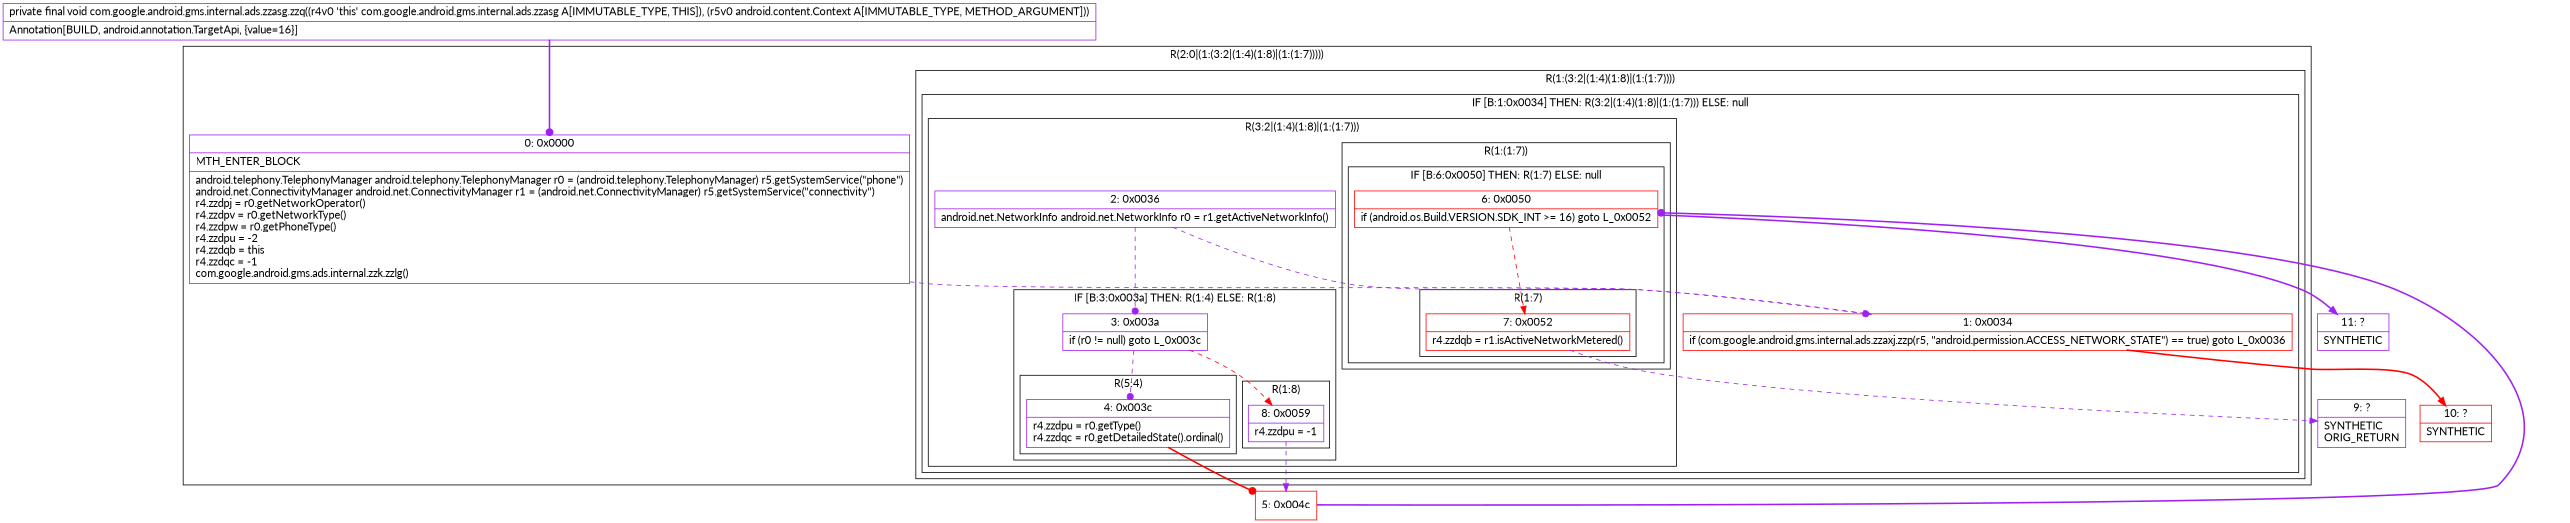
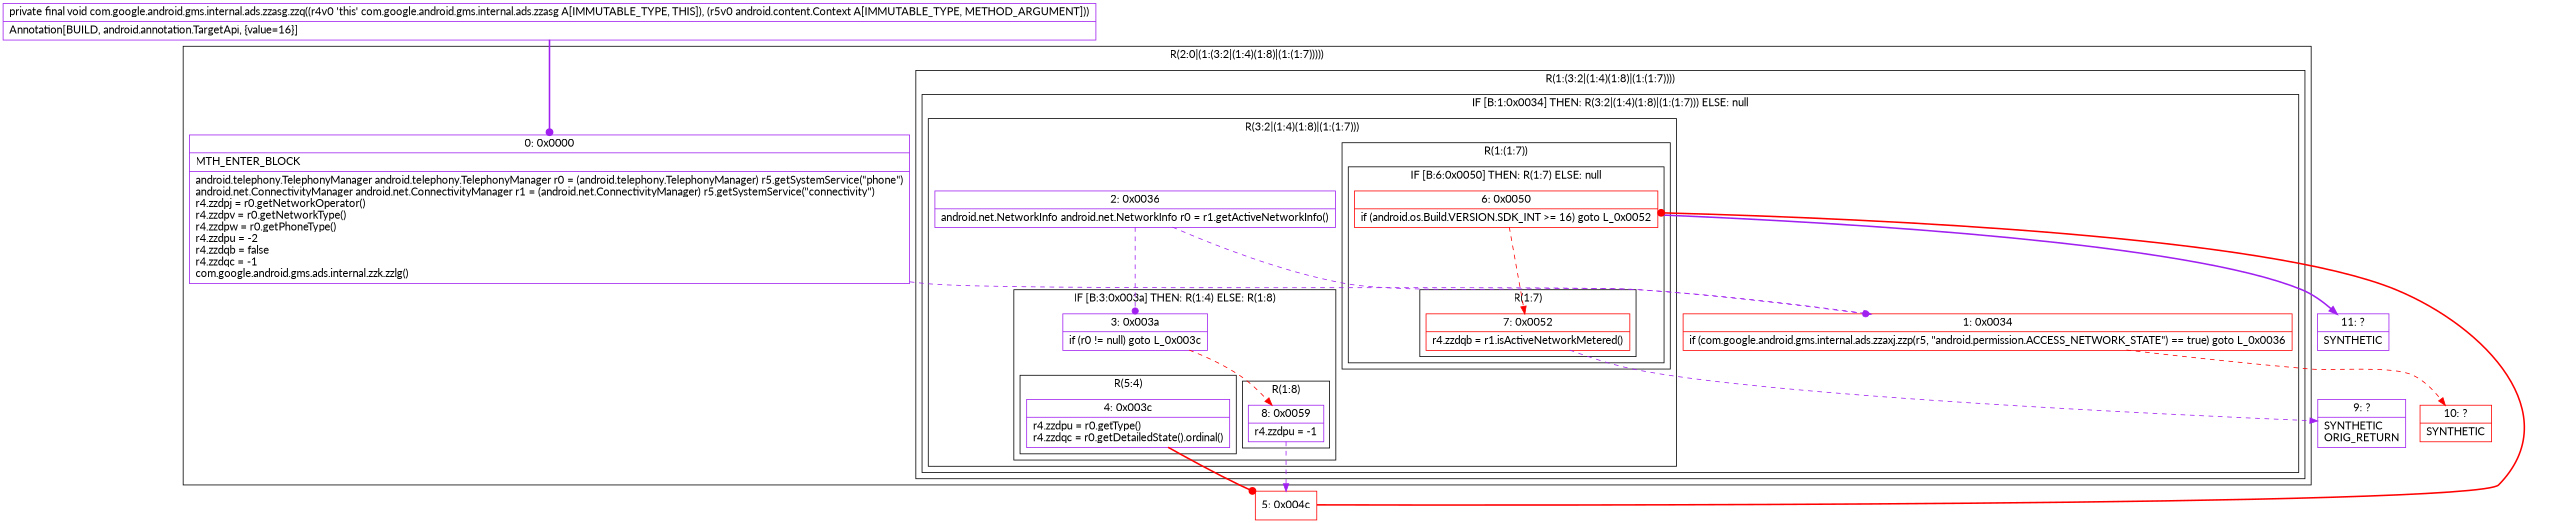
node "0: 0x0000": text "r4.zzdqb = this" -> "r4.zzdqb = false"
edge "1: 0x0034" -> "10: ?": style bold -> dashed
edge "3: 0x003a" -> "4: 0x003c": removed
edge "5: 0x004c" -> "6: 0x0050": color purple -> red
